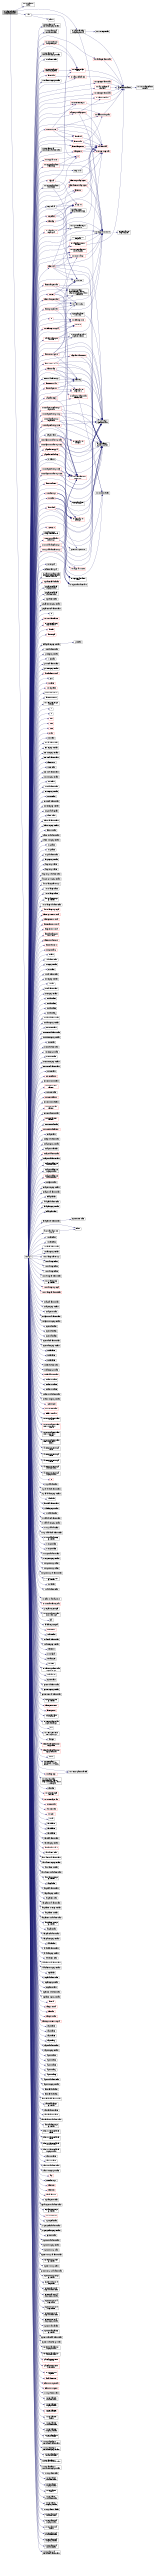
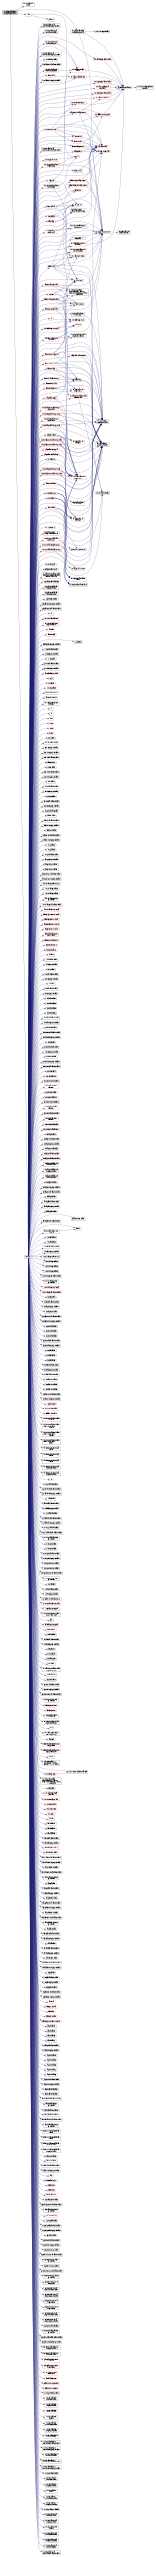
node "unique_copy_exception_test": added
node "hpx::lcos::when_all": label "hpx::lcos::when_all" -> "hpx::lcos::naming_all"
edge "generate_n_bad_alloc_test" -> "all_of_test": now "hpx_main" -> "all_of_test"
edge "generate_n_exception_test" -> "partition_copy_test": now "hpx_main" -> "partition_copy_test"
node "is_heap_test": added
node "move_bad_alloc_test": added
node "allocate_local_storage": label "allocate_local_storage" -> "allocate_and_storage"
node "replace_copy_infos_alloc_test": label "replace_copy_infos_alloc_test" -> "replace_copy_bad_alloc_test"
node "hpx::find_all_from _targets": label "hpx::find_all_from _targets" -> "hpx::find_all_from _basename"
